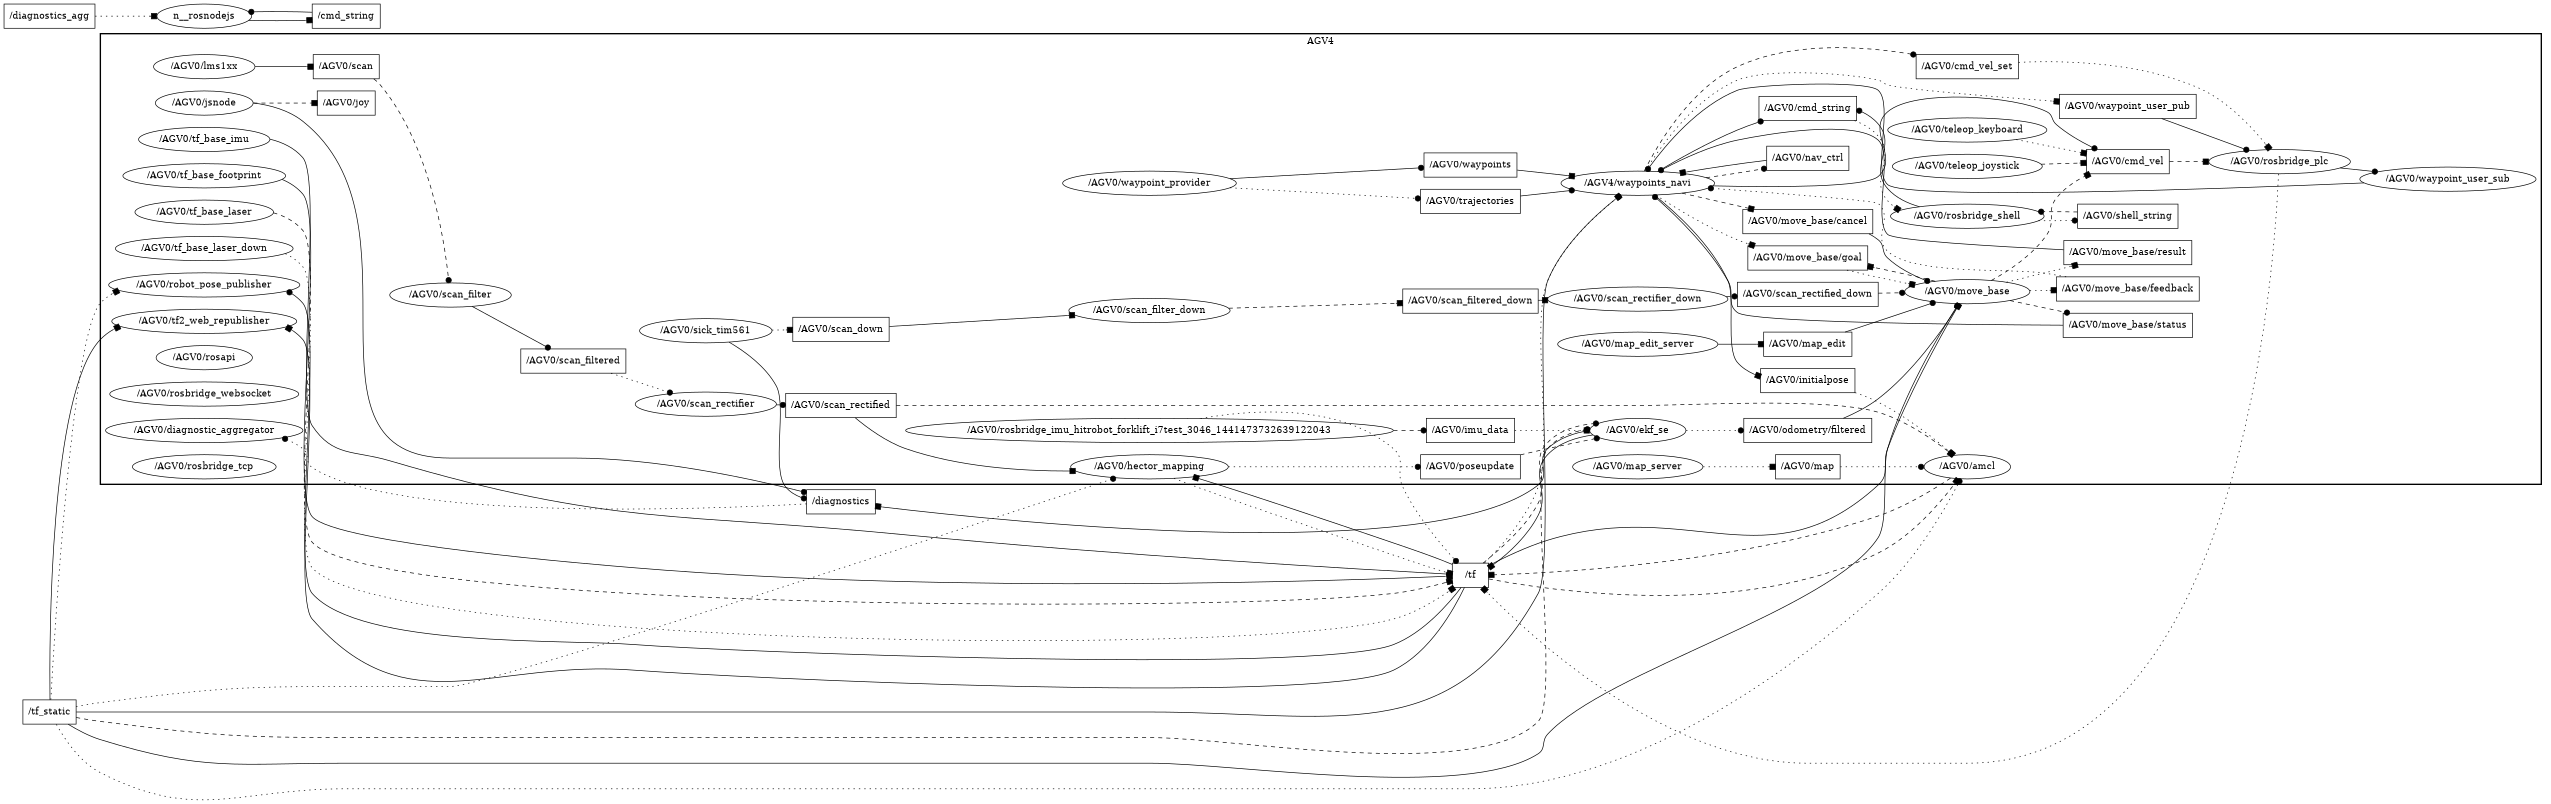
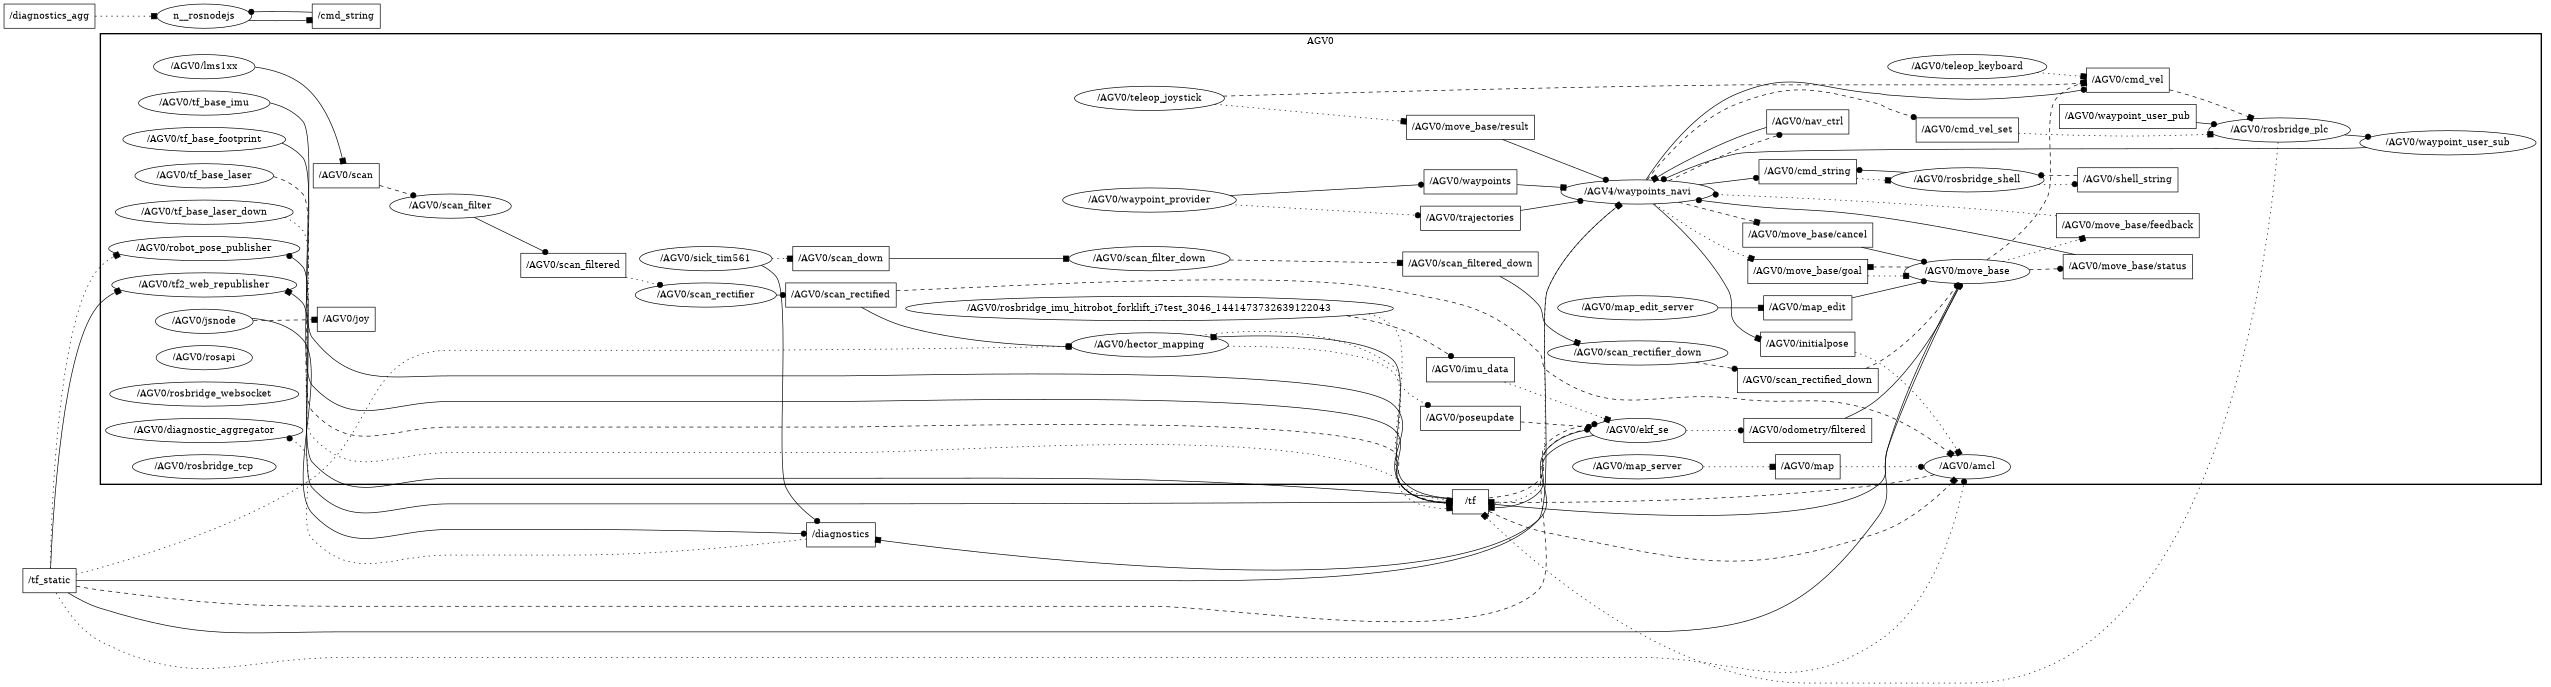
cluster "AGV4": label "AGV4" -> "AGV0"
edge "/AGV4/waypoints_navi" -> "/AGV0/waypoint_user_pub": removed
edge "/AGV0/move_base" -> "/AGV0/move_base/result": now "/AGV0/teleop_joystick" -> "/AGV0/move_base/result"
